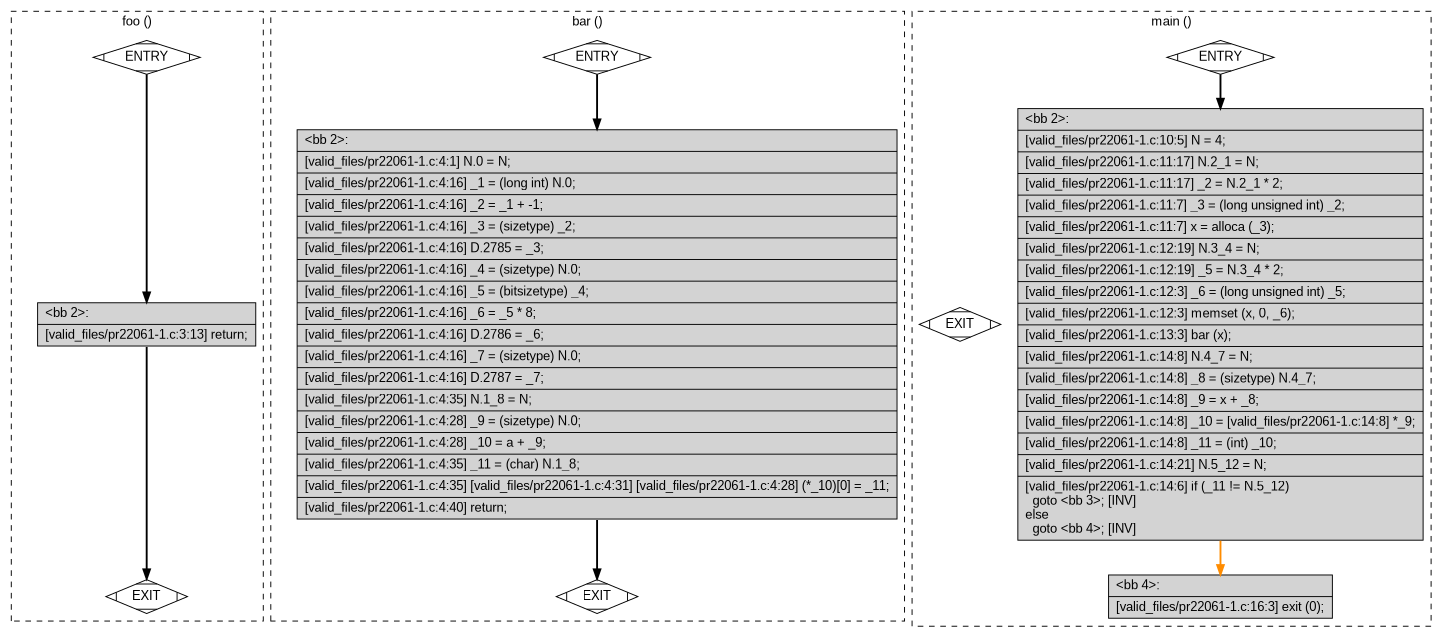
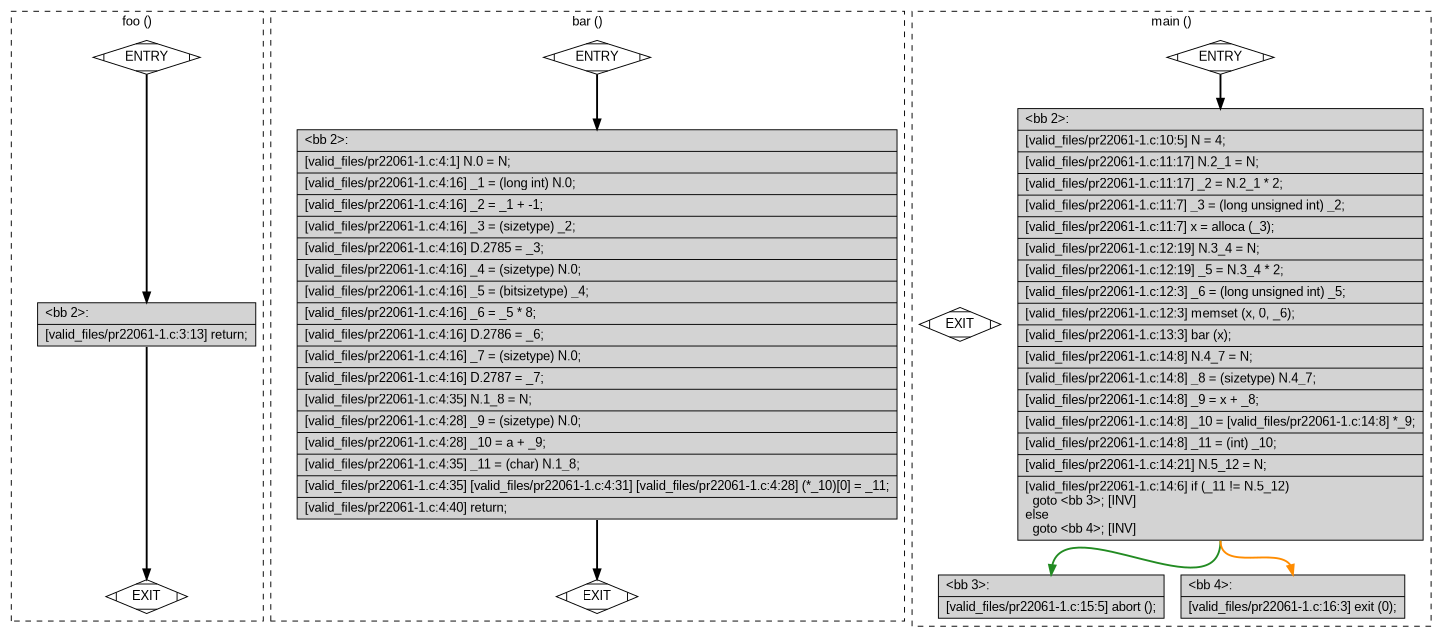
node "<bb 3>:": added
